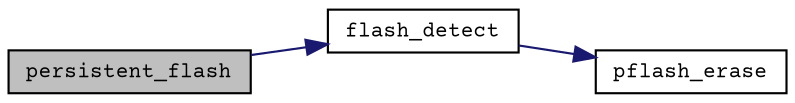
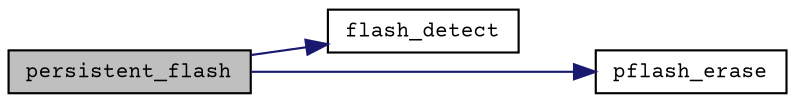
edge "flash_detect" -> "pflash_erase": now "persistent_flash" -> "pflash_erase"
